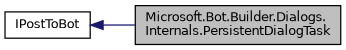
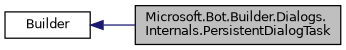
node "IPostToBot": label "IPostToBot" -> "Builder"
